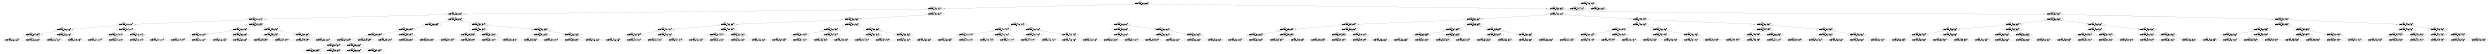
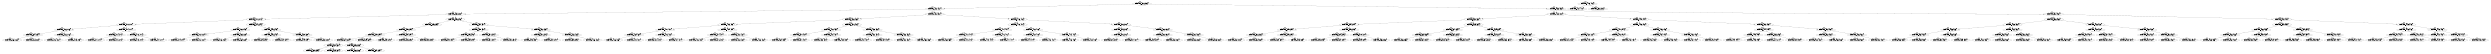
node "Node{data=[4786, 4786]}": added
